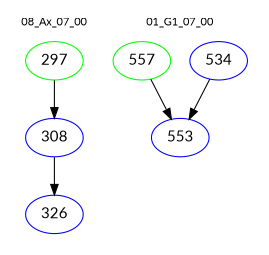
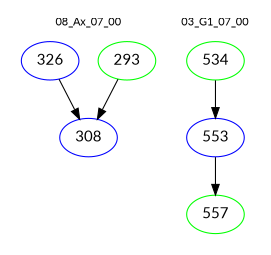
cluster "01_G1_07_00": label "01_G1_07_00" -> "03_G1_07_00"
node "297": label "297" -> "293"
node "534": color blue -> green
edge "557" -> "553": reversed
edge "308" -> "326": reversed
